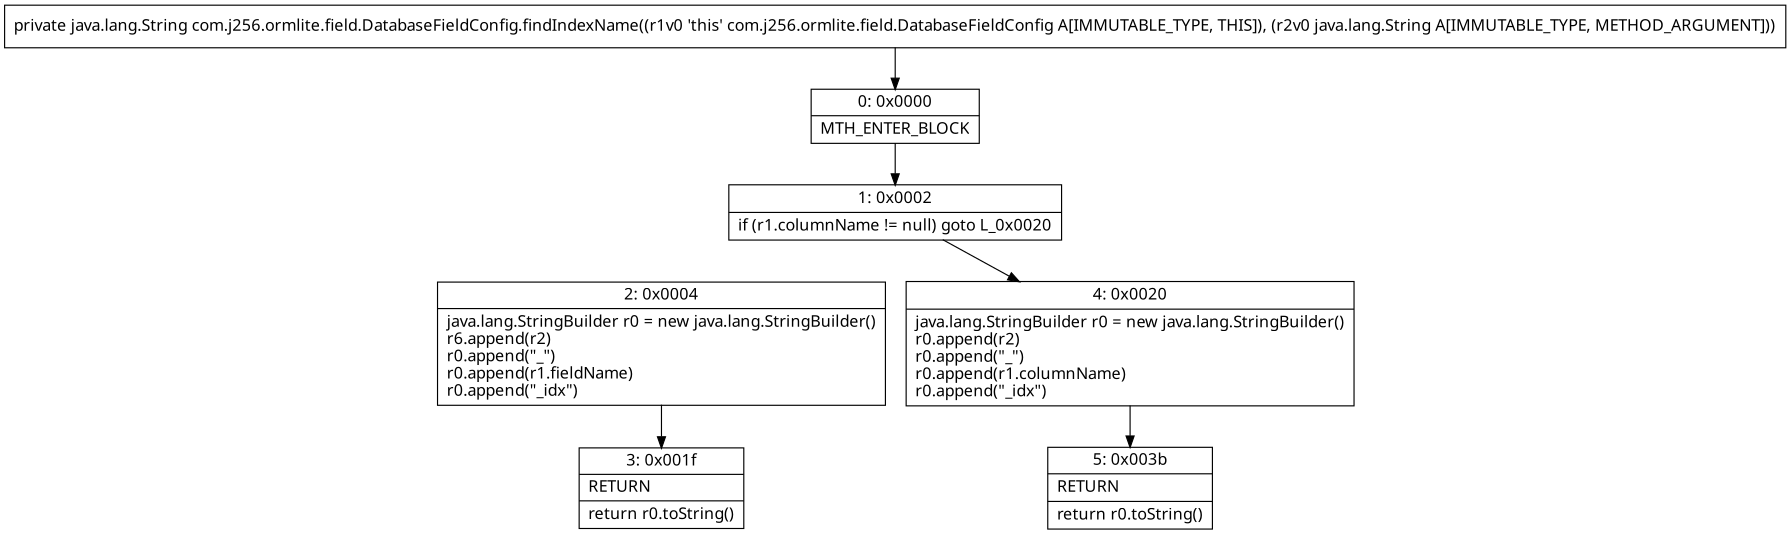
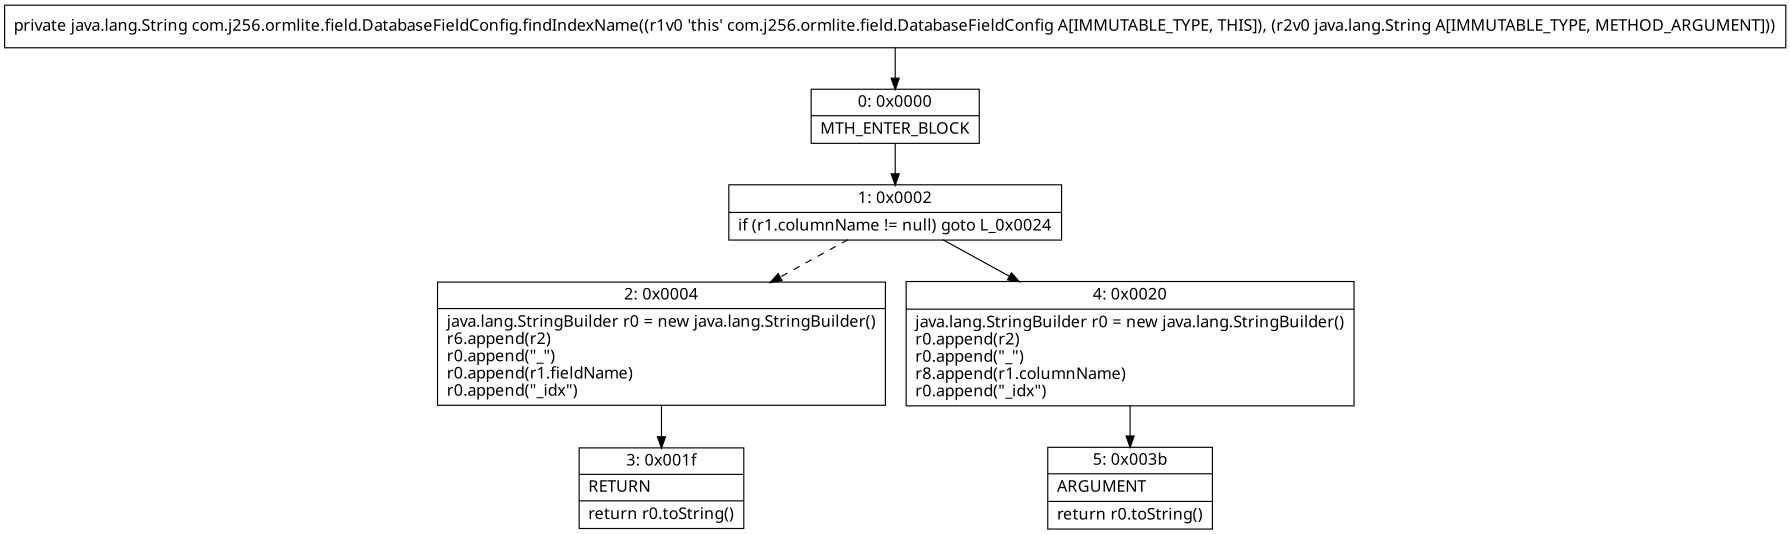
node "1: 0x0002": text "if (r1.columnName != null) goto L_0x0020" -> "if (r1.columnName != null) goto L_0x0024"
edge "1: 0x0002" -> "2: 0x0004": added
node "4: 0x0020": text "r0.append(r1.columnName)" -> "r8.append(r1.columnName)"
node "5: 0x003b": text "RETURN" -> "ARGUMENT"
